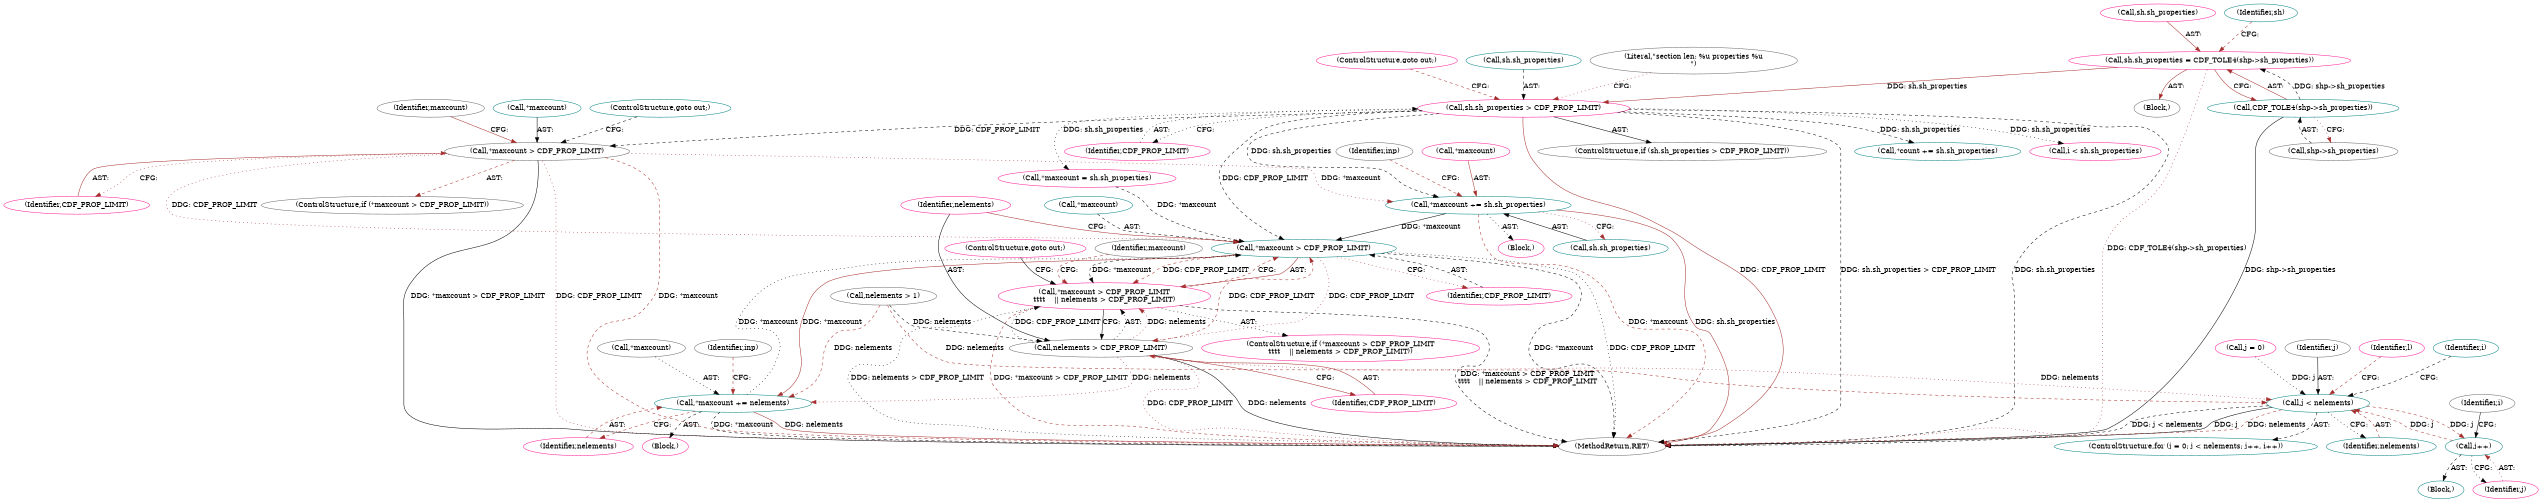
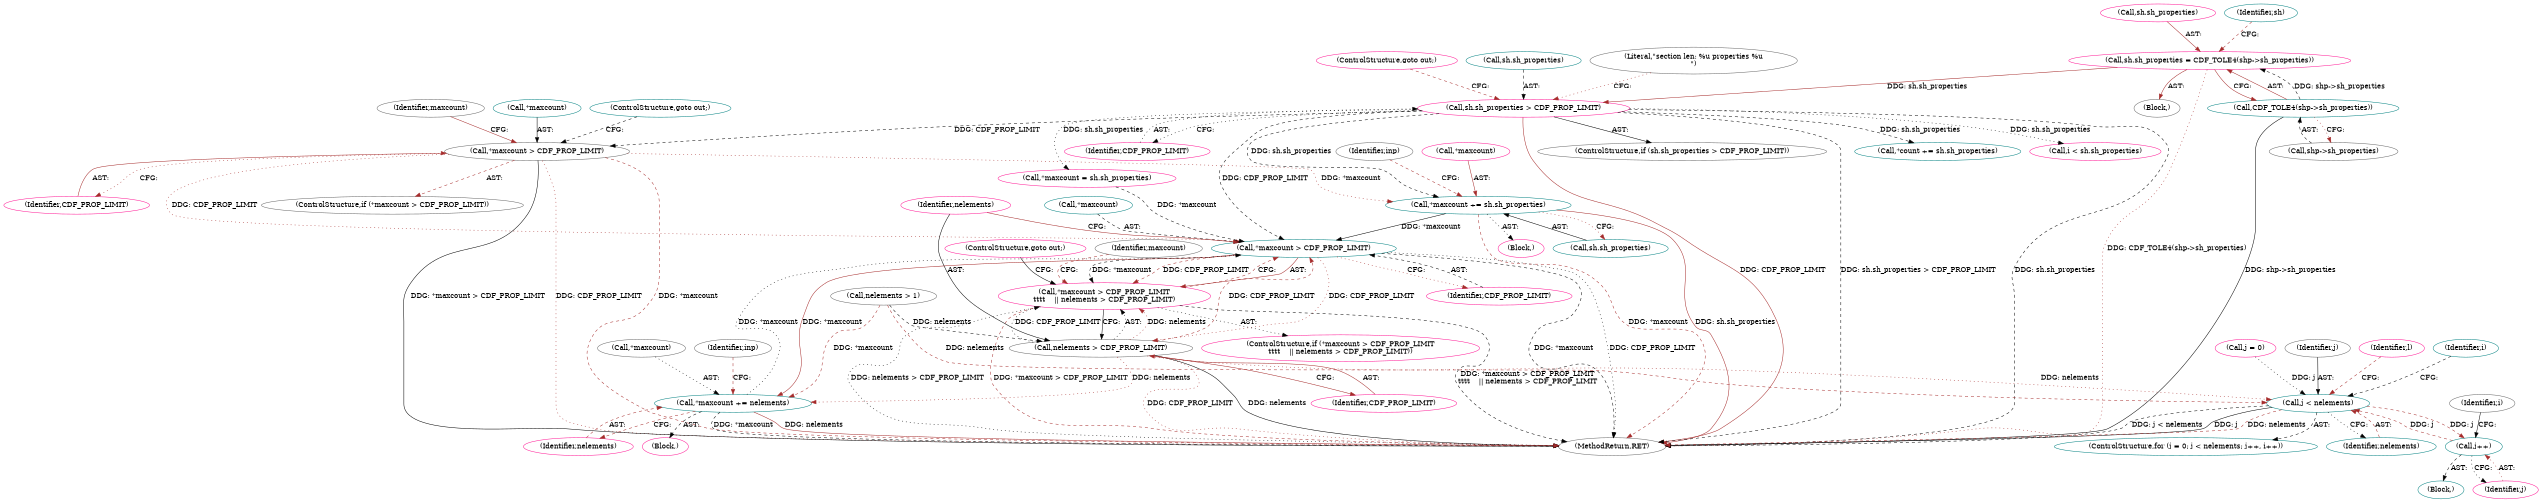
edge "(Call,nelements > 1)" -> "(Call,*maxcount += nelements)": label "DDG: nelements" -> "DDG: *maxcount"
